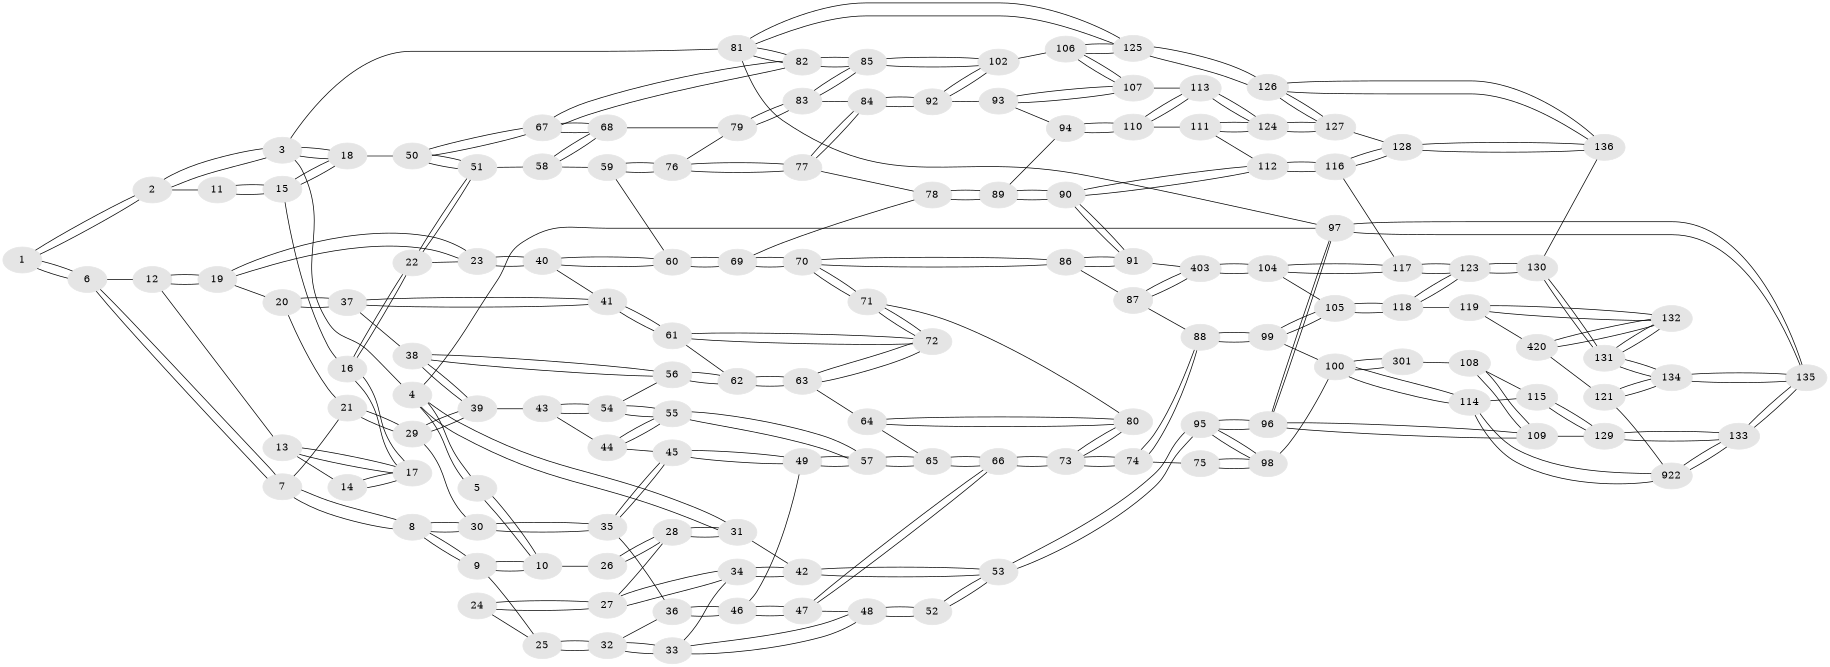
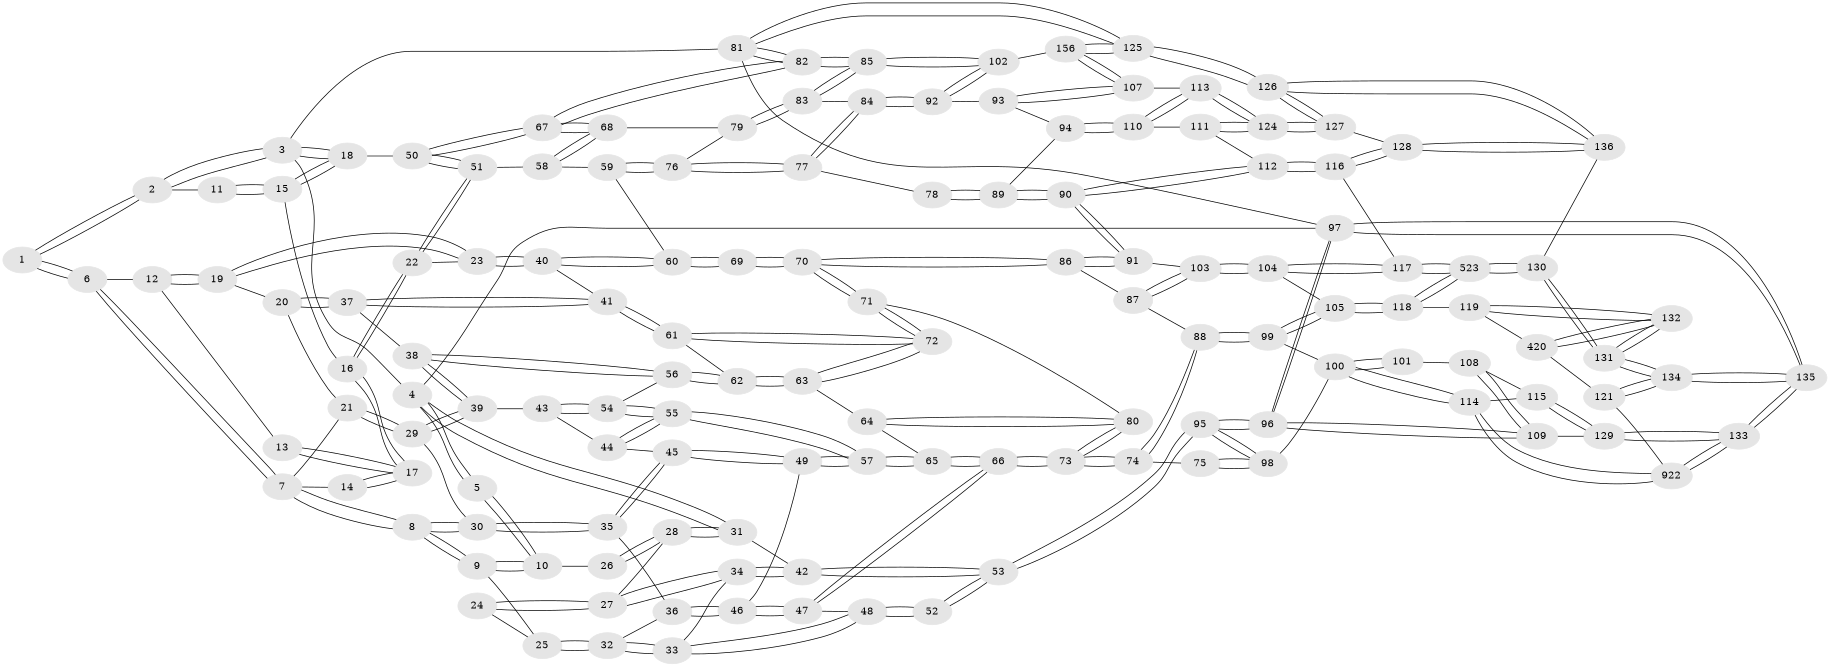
node "106": label "106" -> "156"
edge "78" -- "69": removed
node "403": label "403" -> "103"
node "123": label "123" -> "523"
node "301": label "301" -> "101"
edge "13" -- "14": now "7" -- "14"
